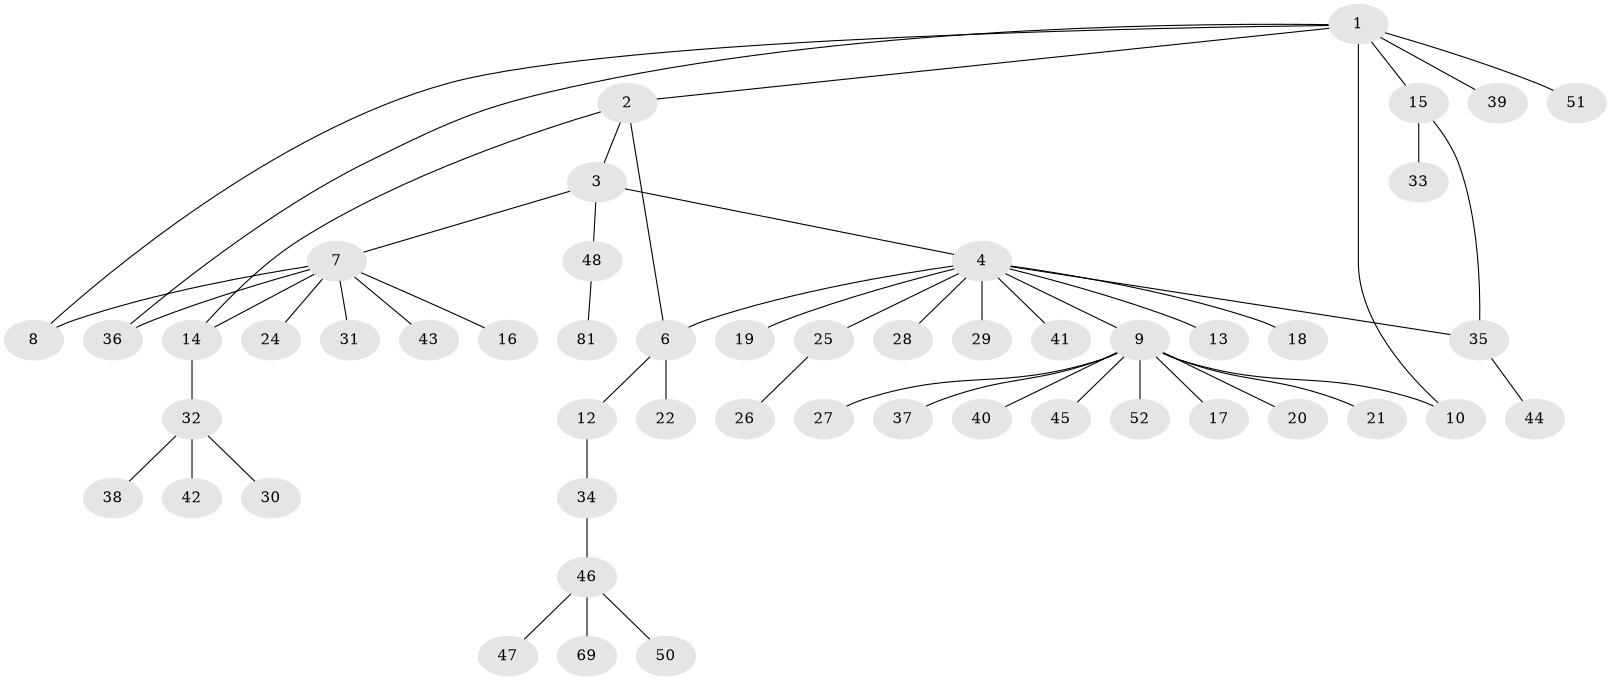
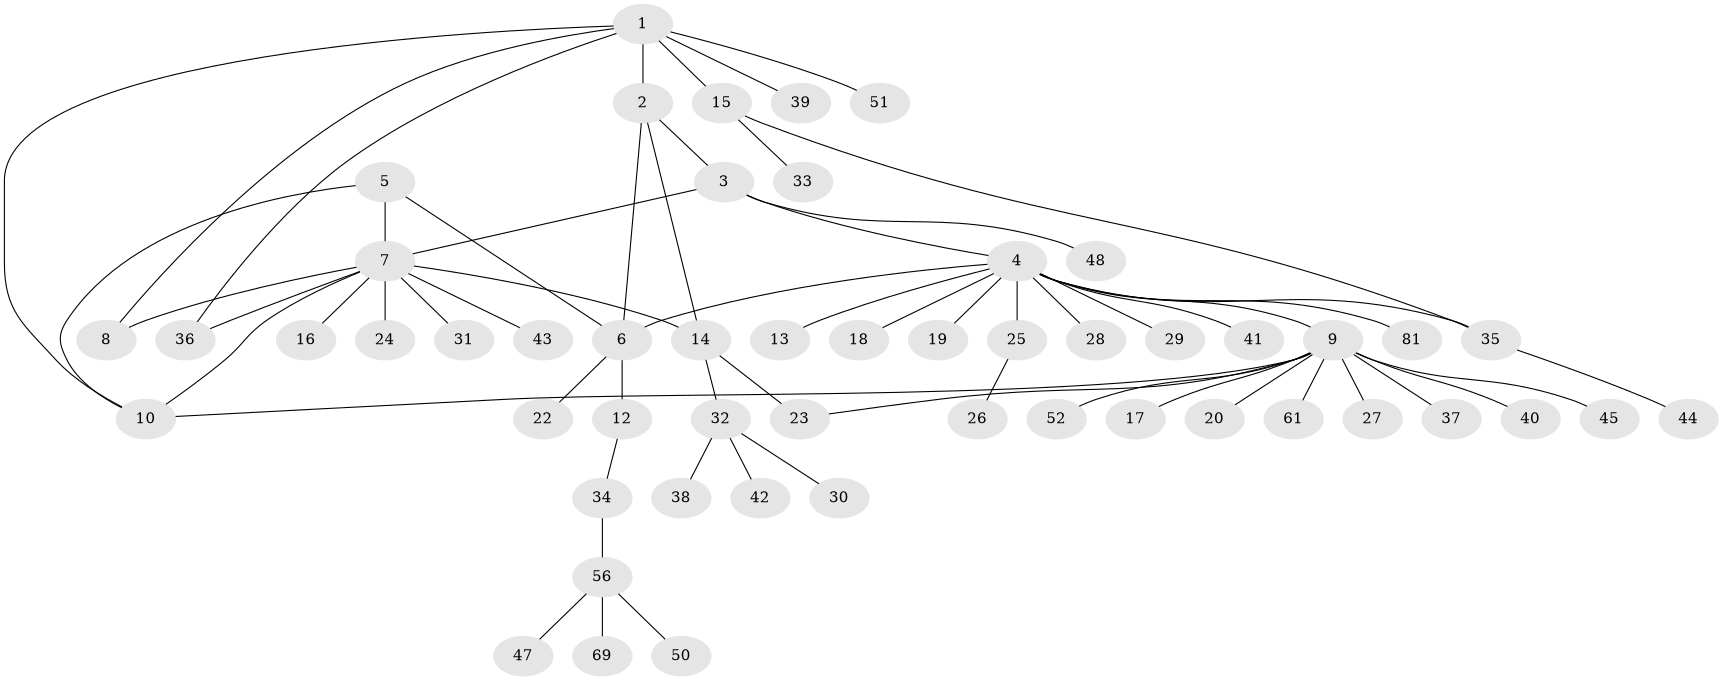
node "5": added
edge "48" -- "81": now "4" -- "81"
edge "7" -- "10": added
node "23": added
node "21": label "21" -> "61"
node "46": label "46" -> "56"
